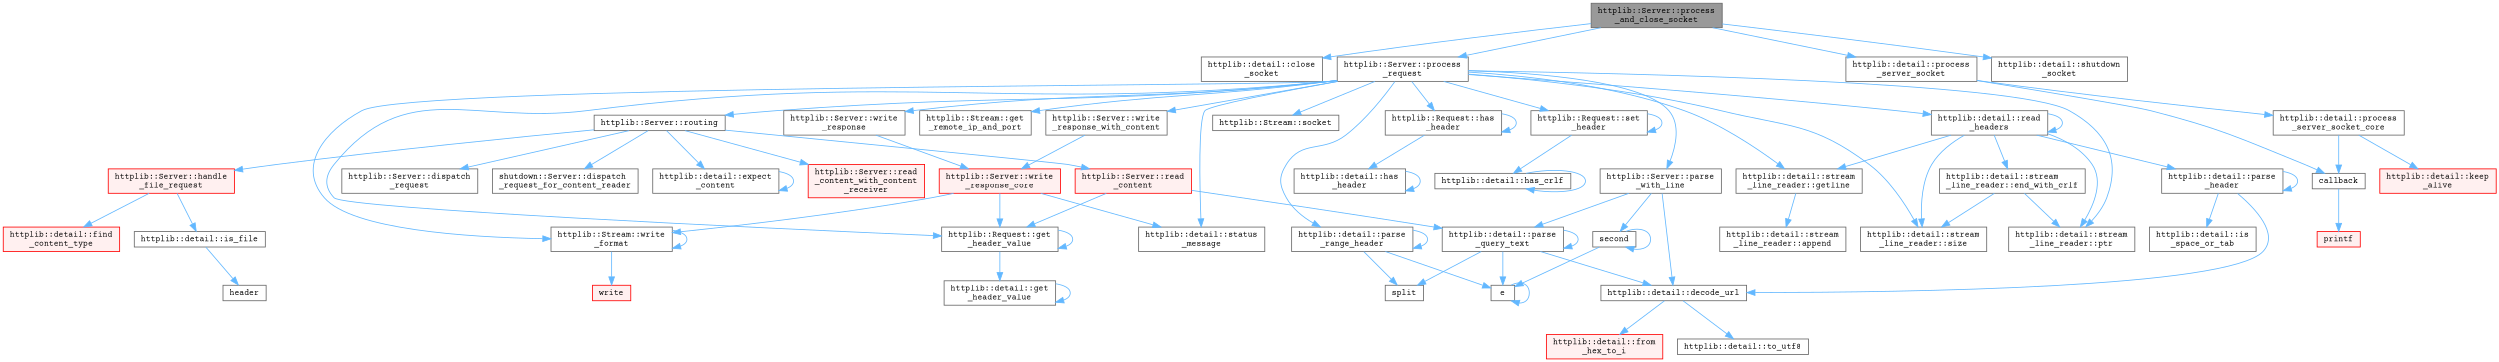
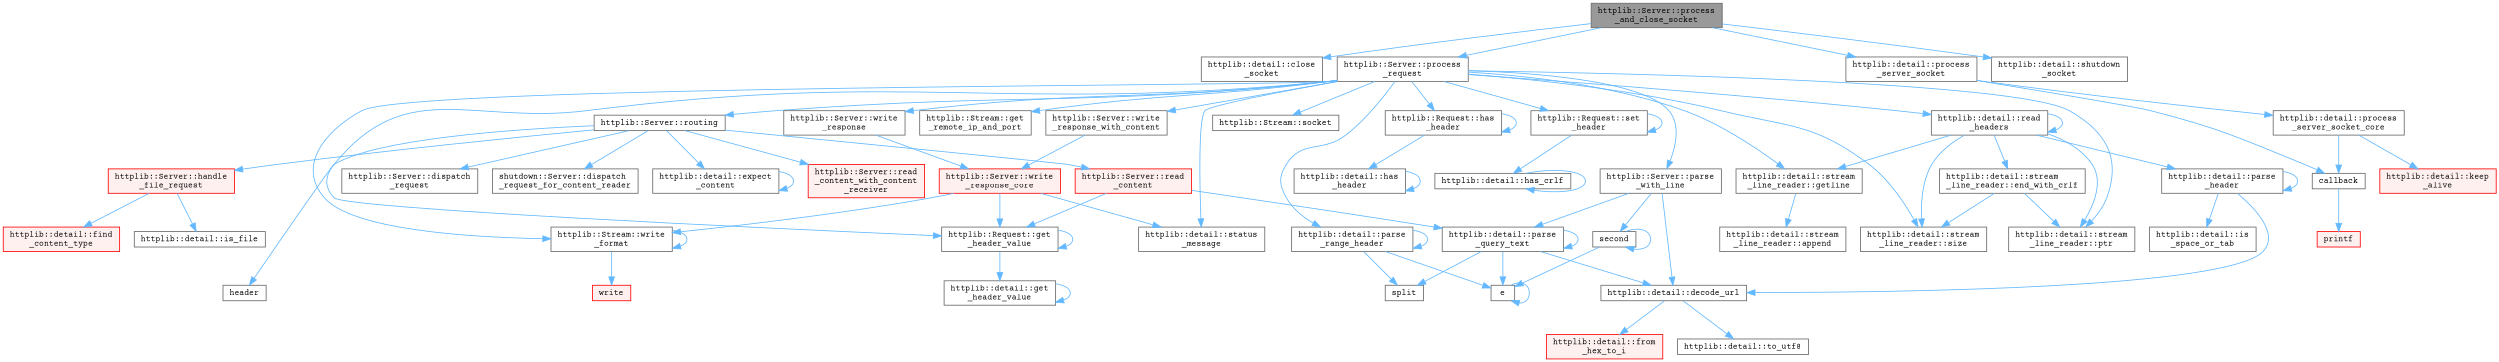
edge "httplib::detail::is_file" -> "header": now "httplib::Server::routing" -> "header"
